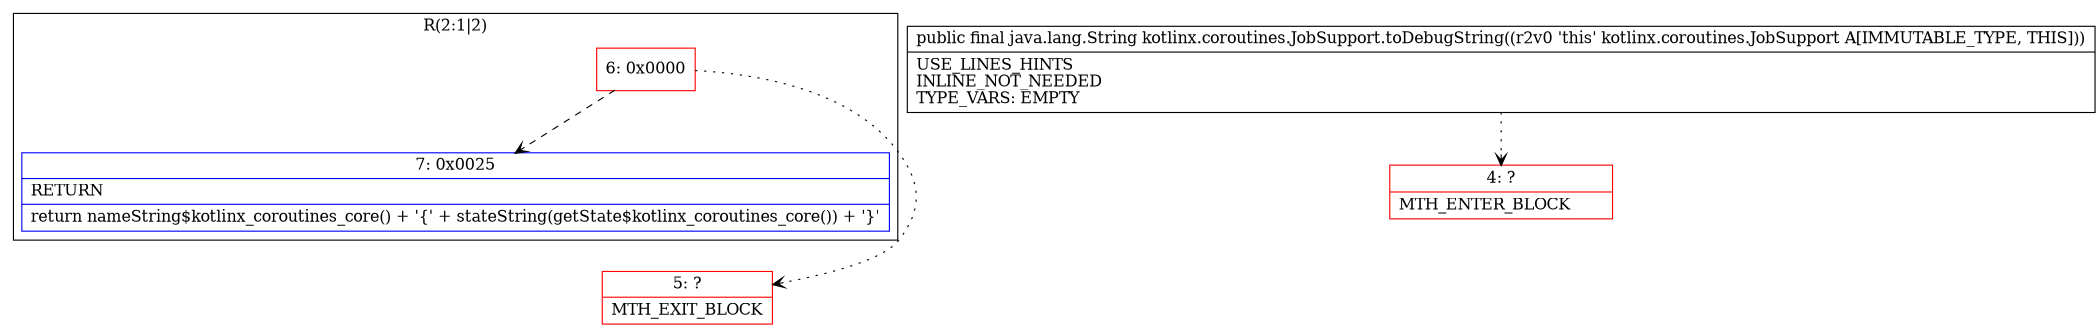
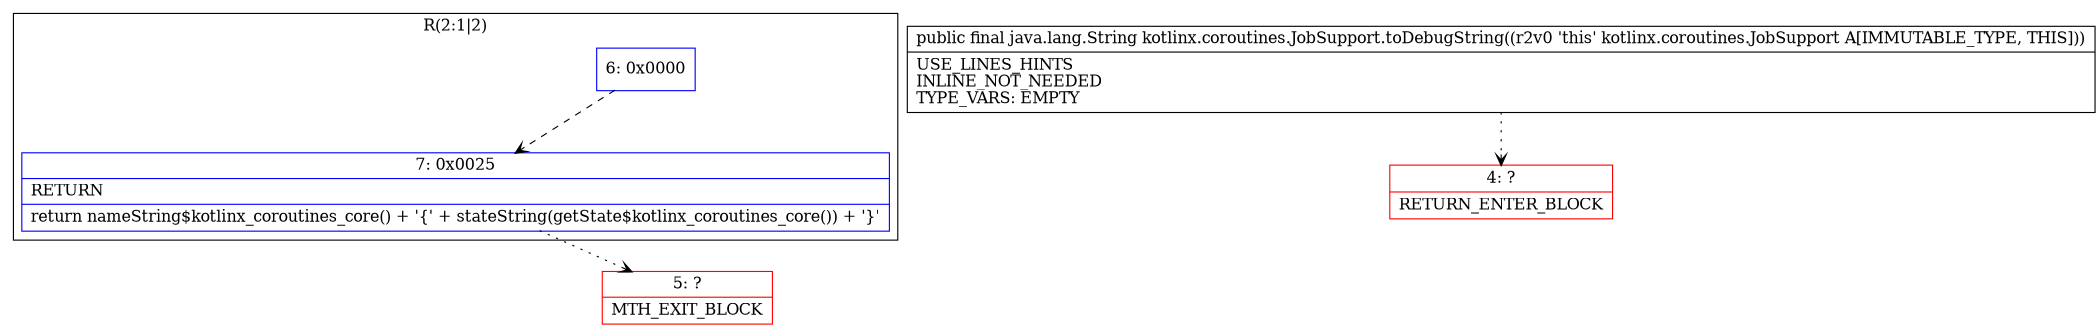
node "6: 0x0000": color red -> blue
edge "6: 0x0000" -> "5: ?": now "7: 0x0025" -> "5: ?"
node "4: ?": text "MTH_ENTER_BLOCK" -> "RETURN_ENTER_BLOCK"
